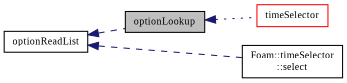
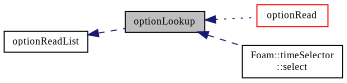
node "timeSelector": label "timeSelector" -> "optionRead"
edge "Foam::timeSelector ::select" -> "optionReadList": now "Foam::timeSelector ::select" -> "optionLookup"
